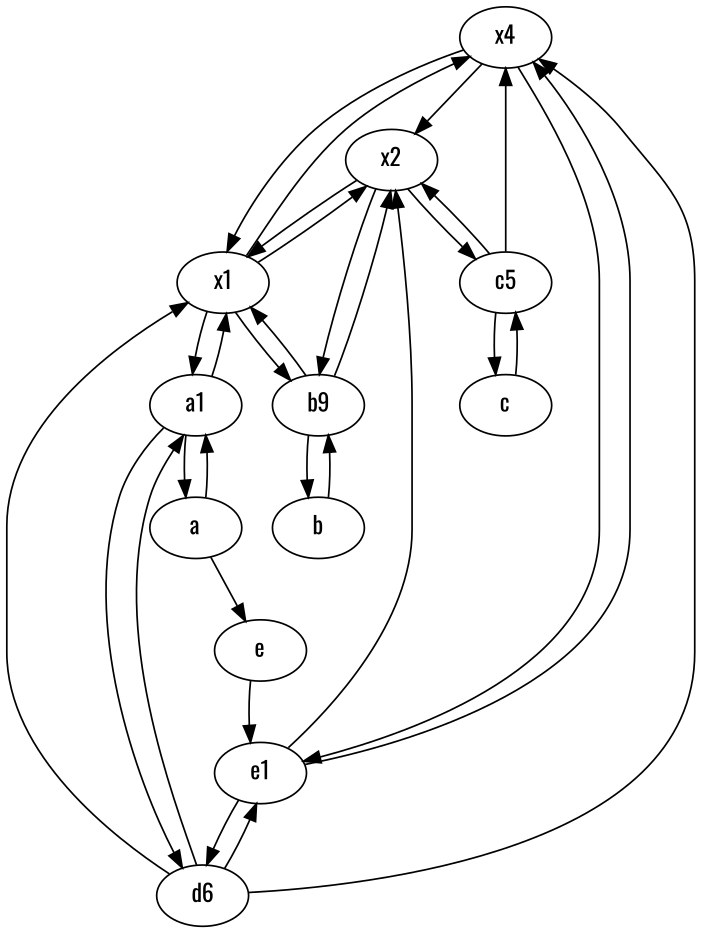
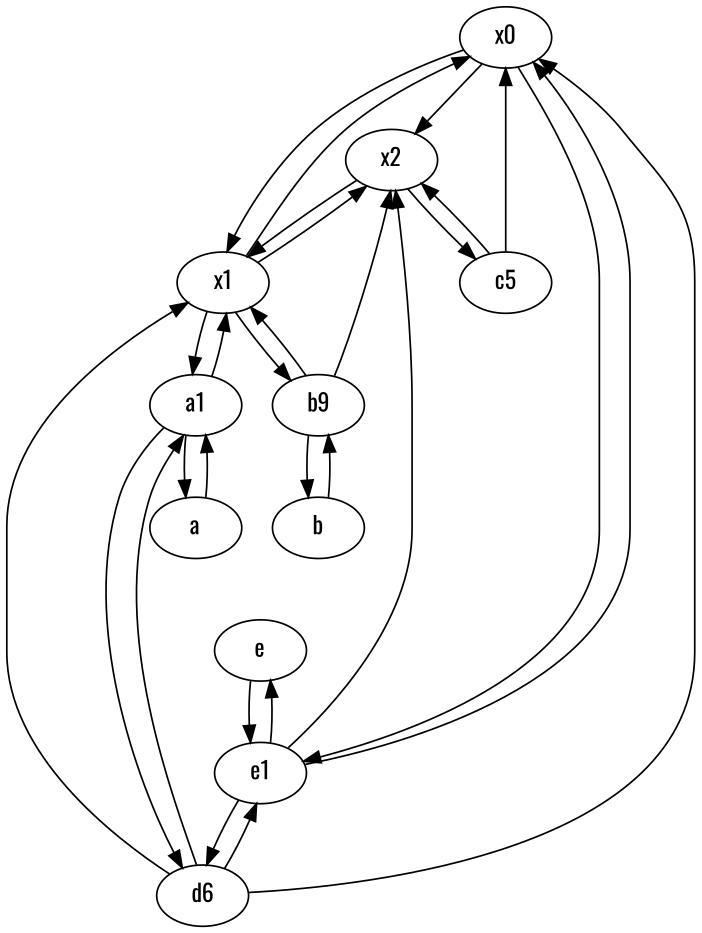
node "x4": label "x4" -> "x0"
edge "x2" -> "b9": removed
node "c": removed
edge "a" -> "e": now "e1" -> "e"
